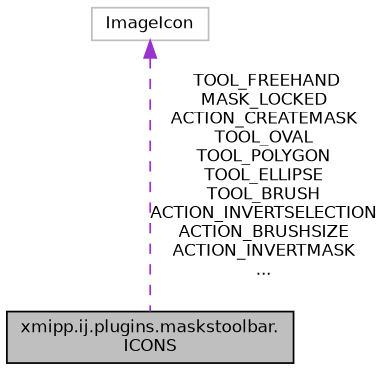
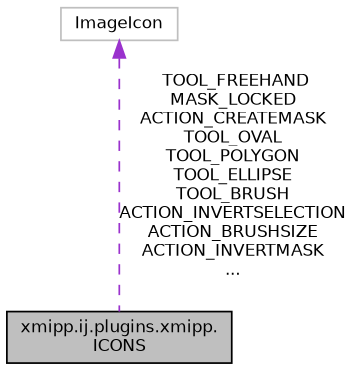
node "xmipp.ij.plugins.maskstoolbar. ICONS": label "xmipp.ij.plugins.maskstoolbar. ICONS" -> "xmipp.ij.plugins.xmipp. ICONS"
